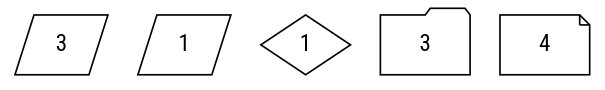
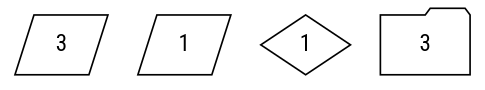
node "4": removed
